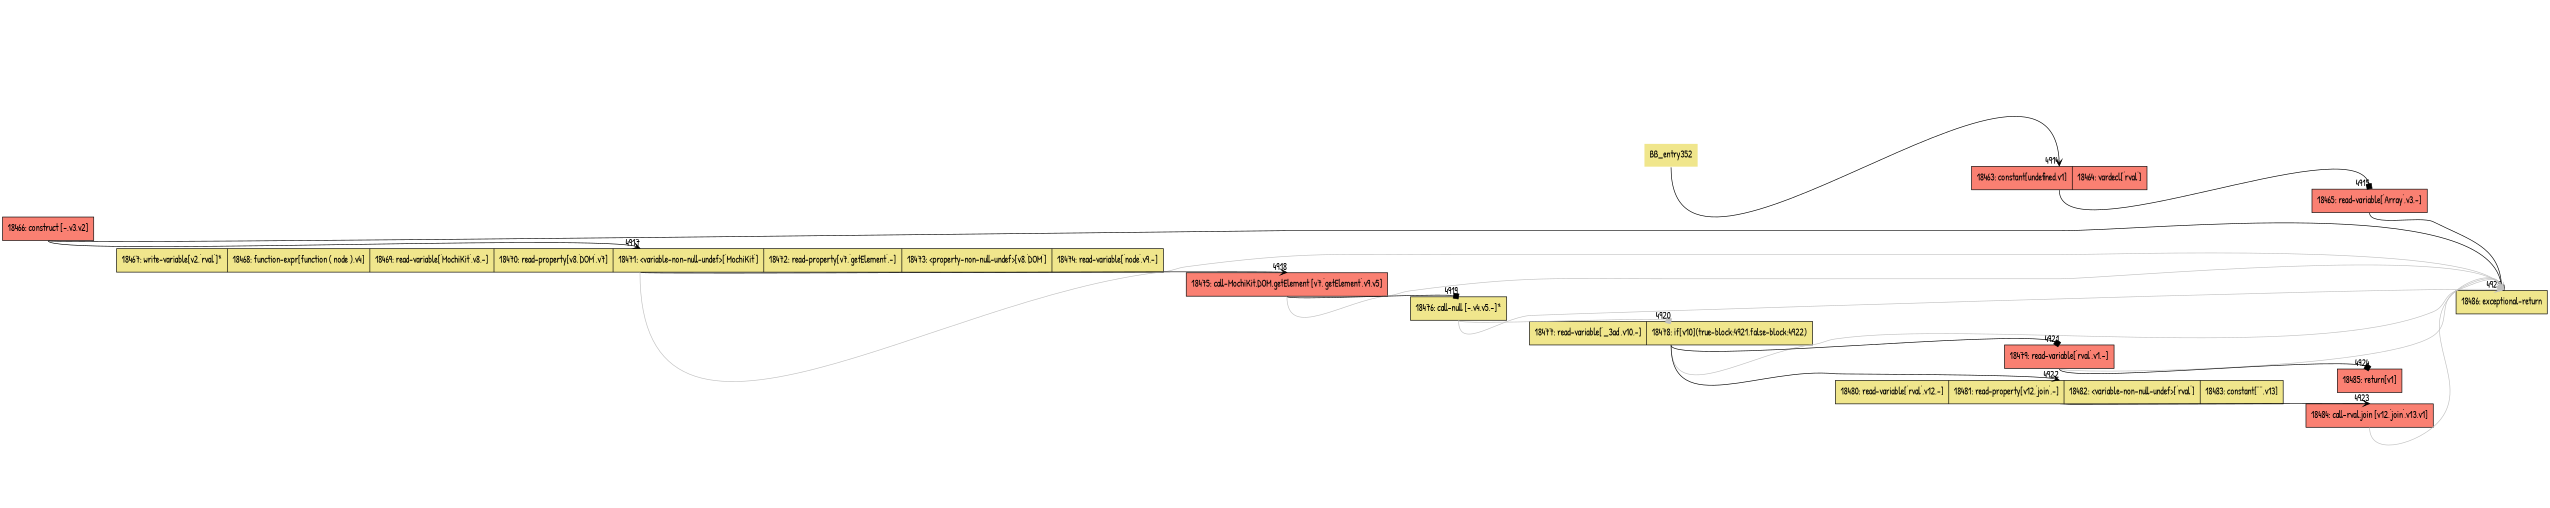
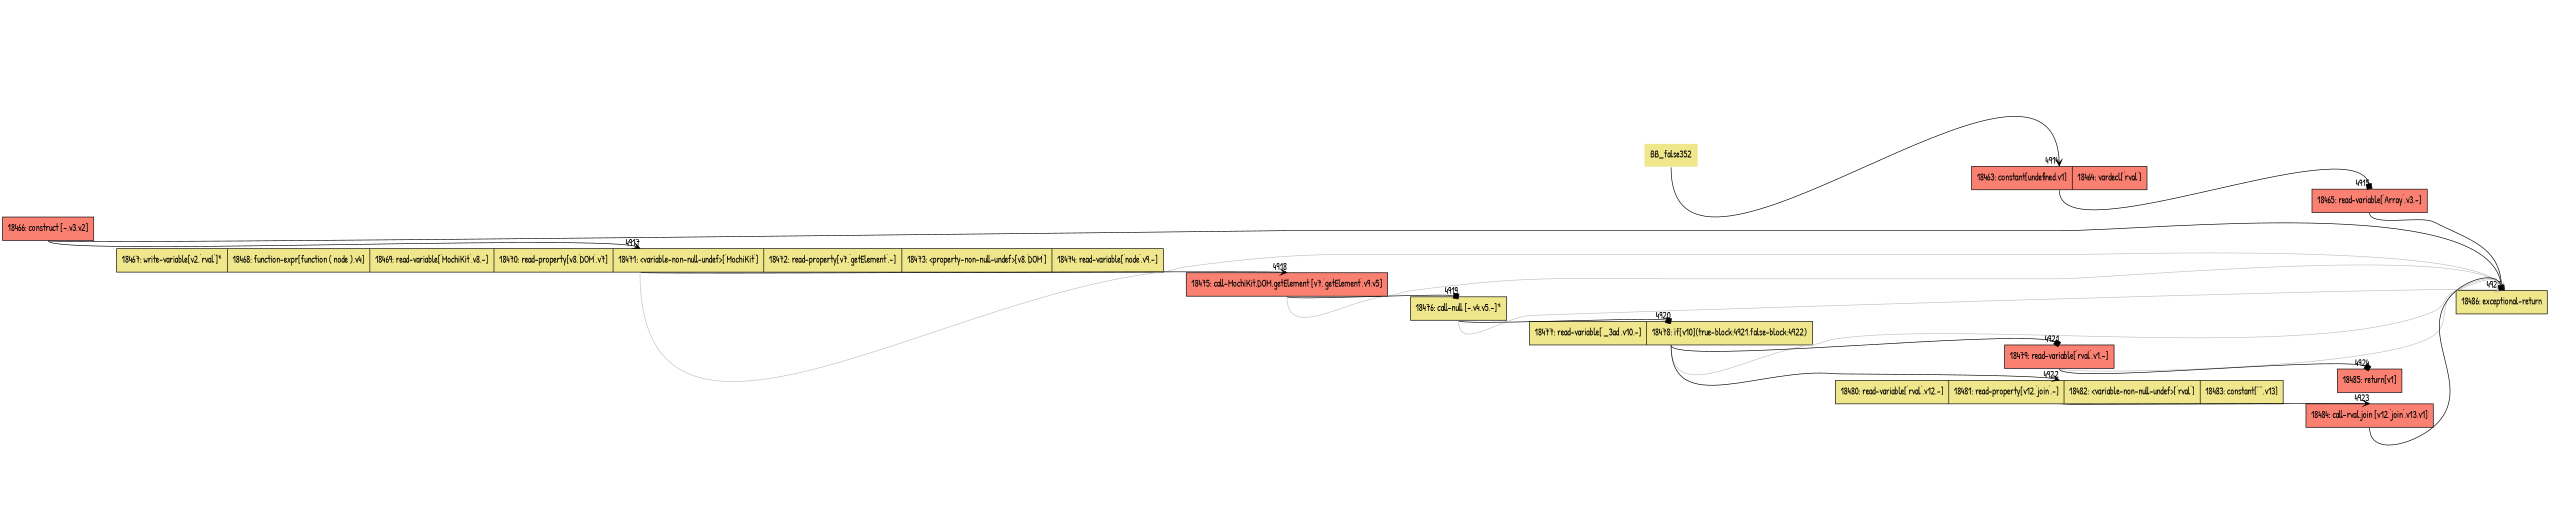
node "BB_entry352": label "BB_entry352" -> "BB_false352"
edge "18476: call-null [-,v4,v5,-]*" -> "18477: read-variable['_3ad',v10,-]": color gray -> black
edge "18484: call-rval.join [v12,'join',v13,v1]" -> "18486: exceptional-return": color gray -> black
